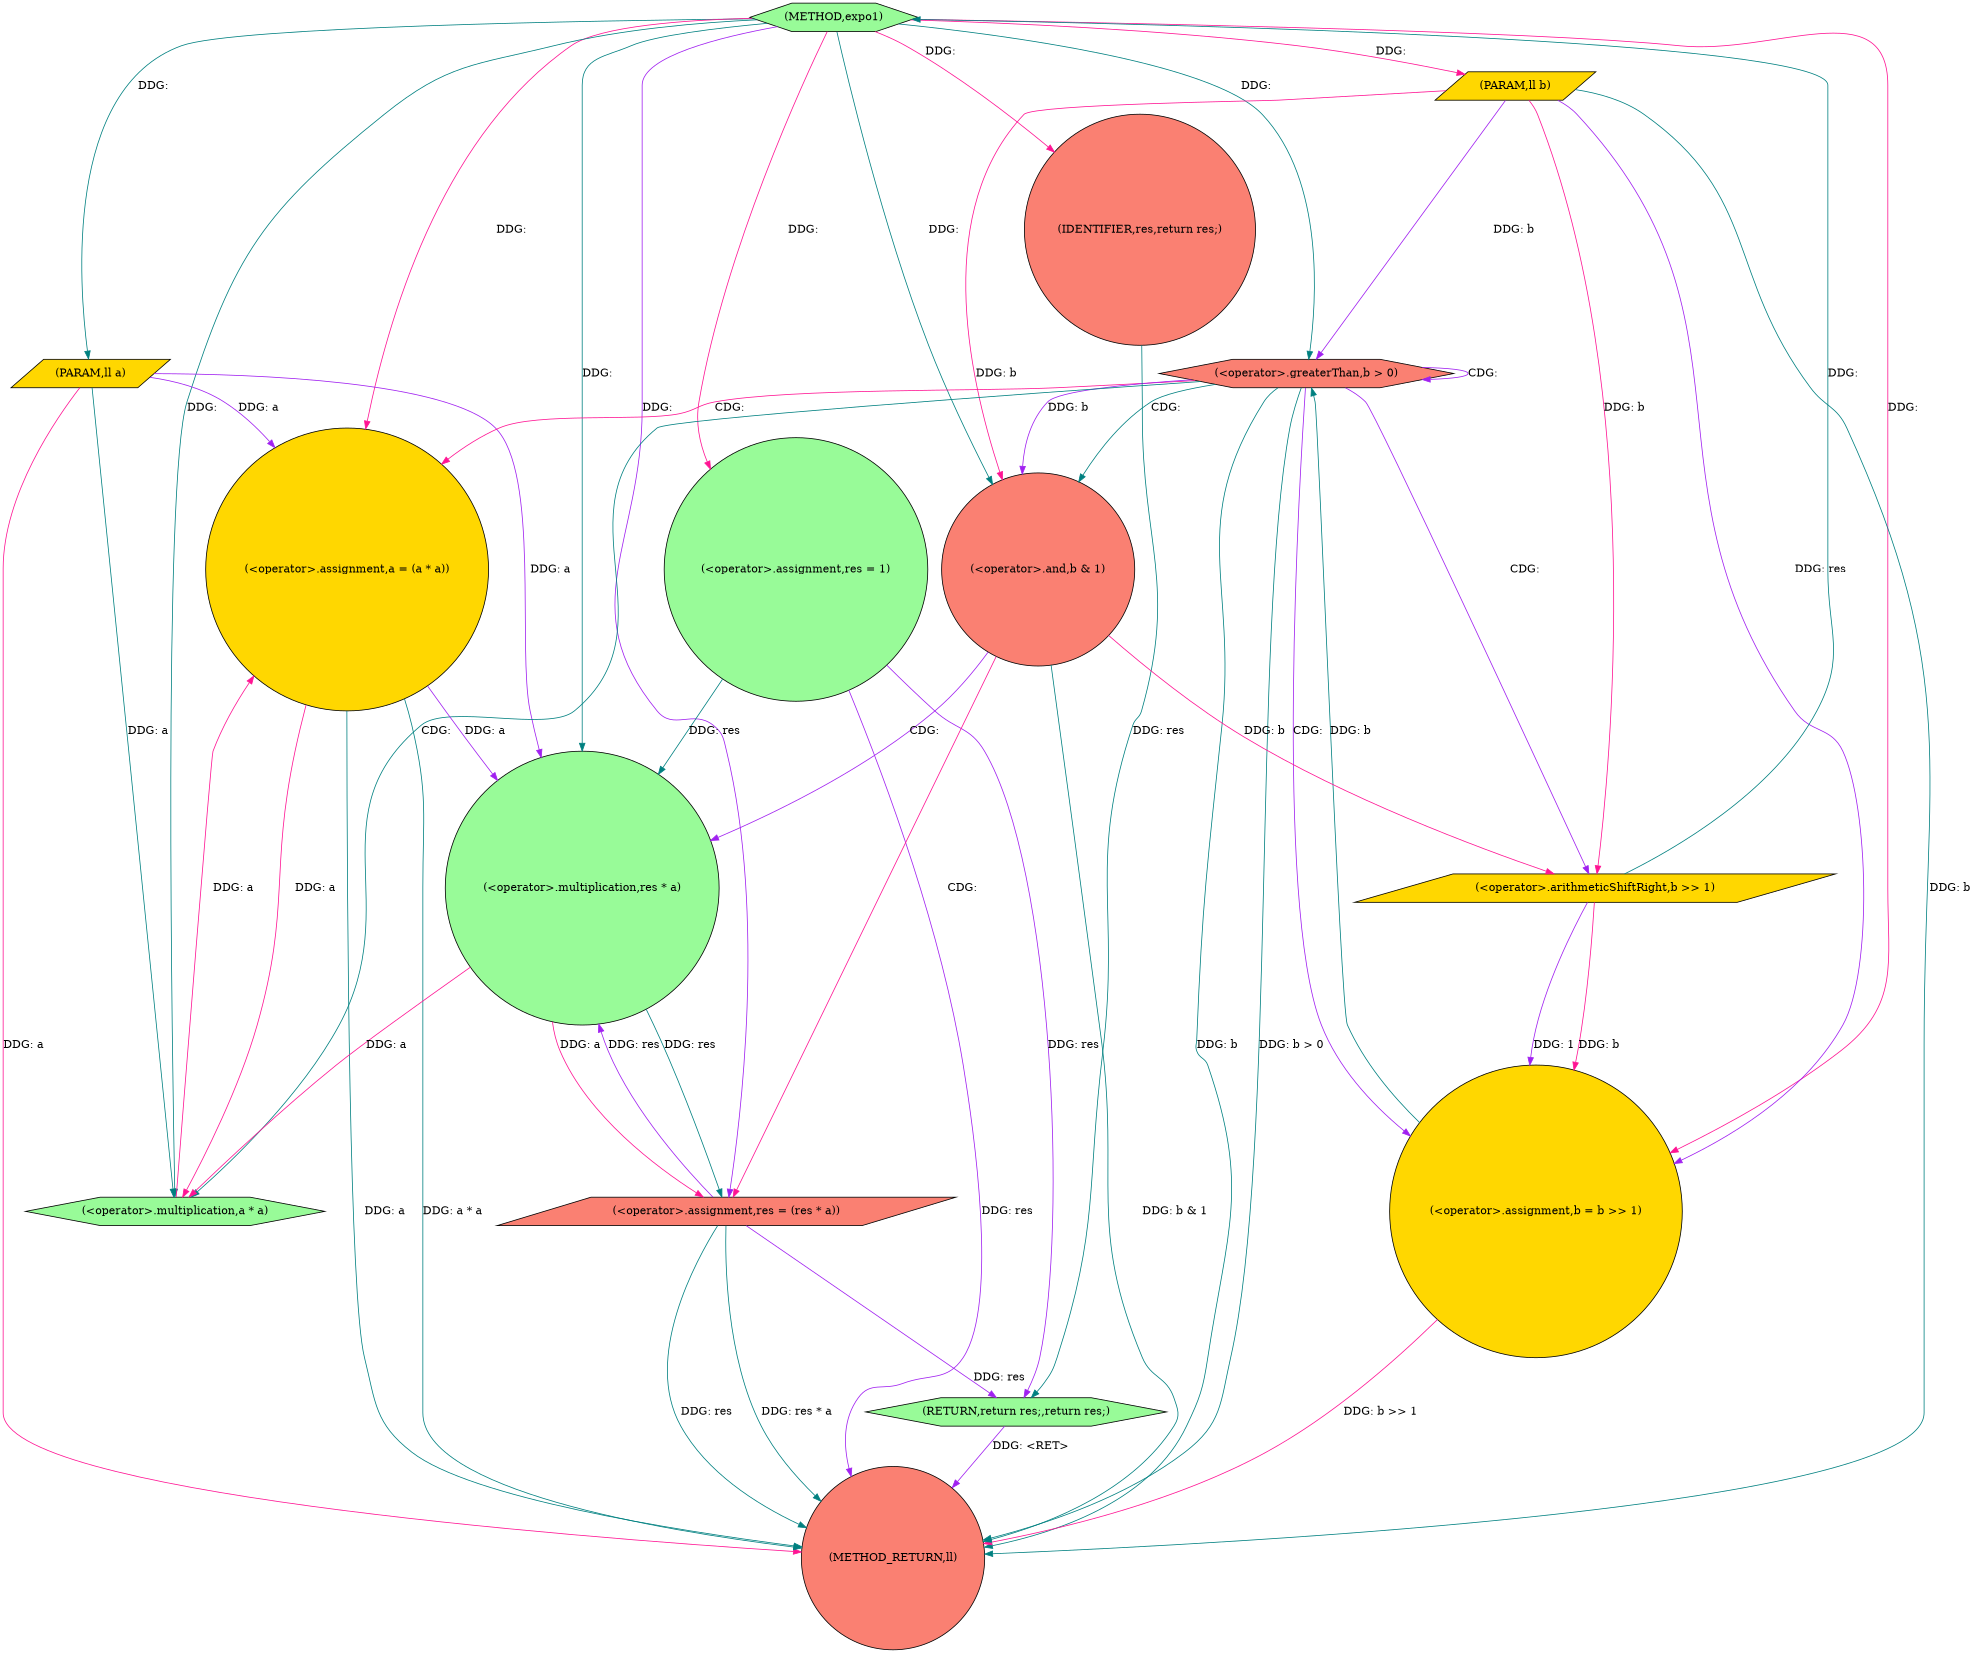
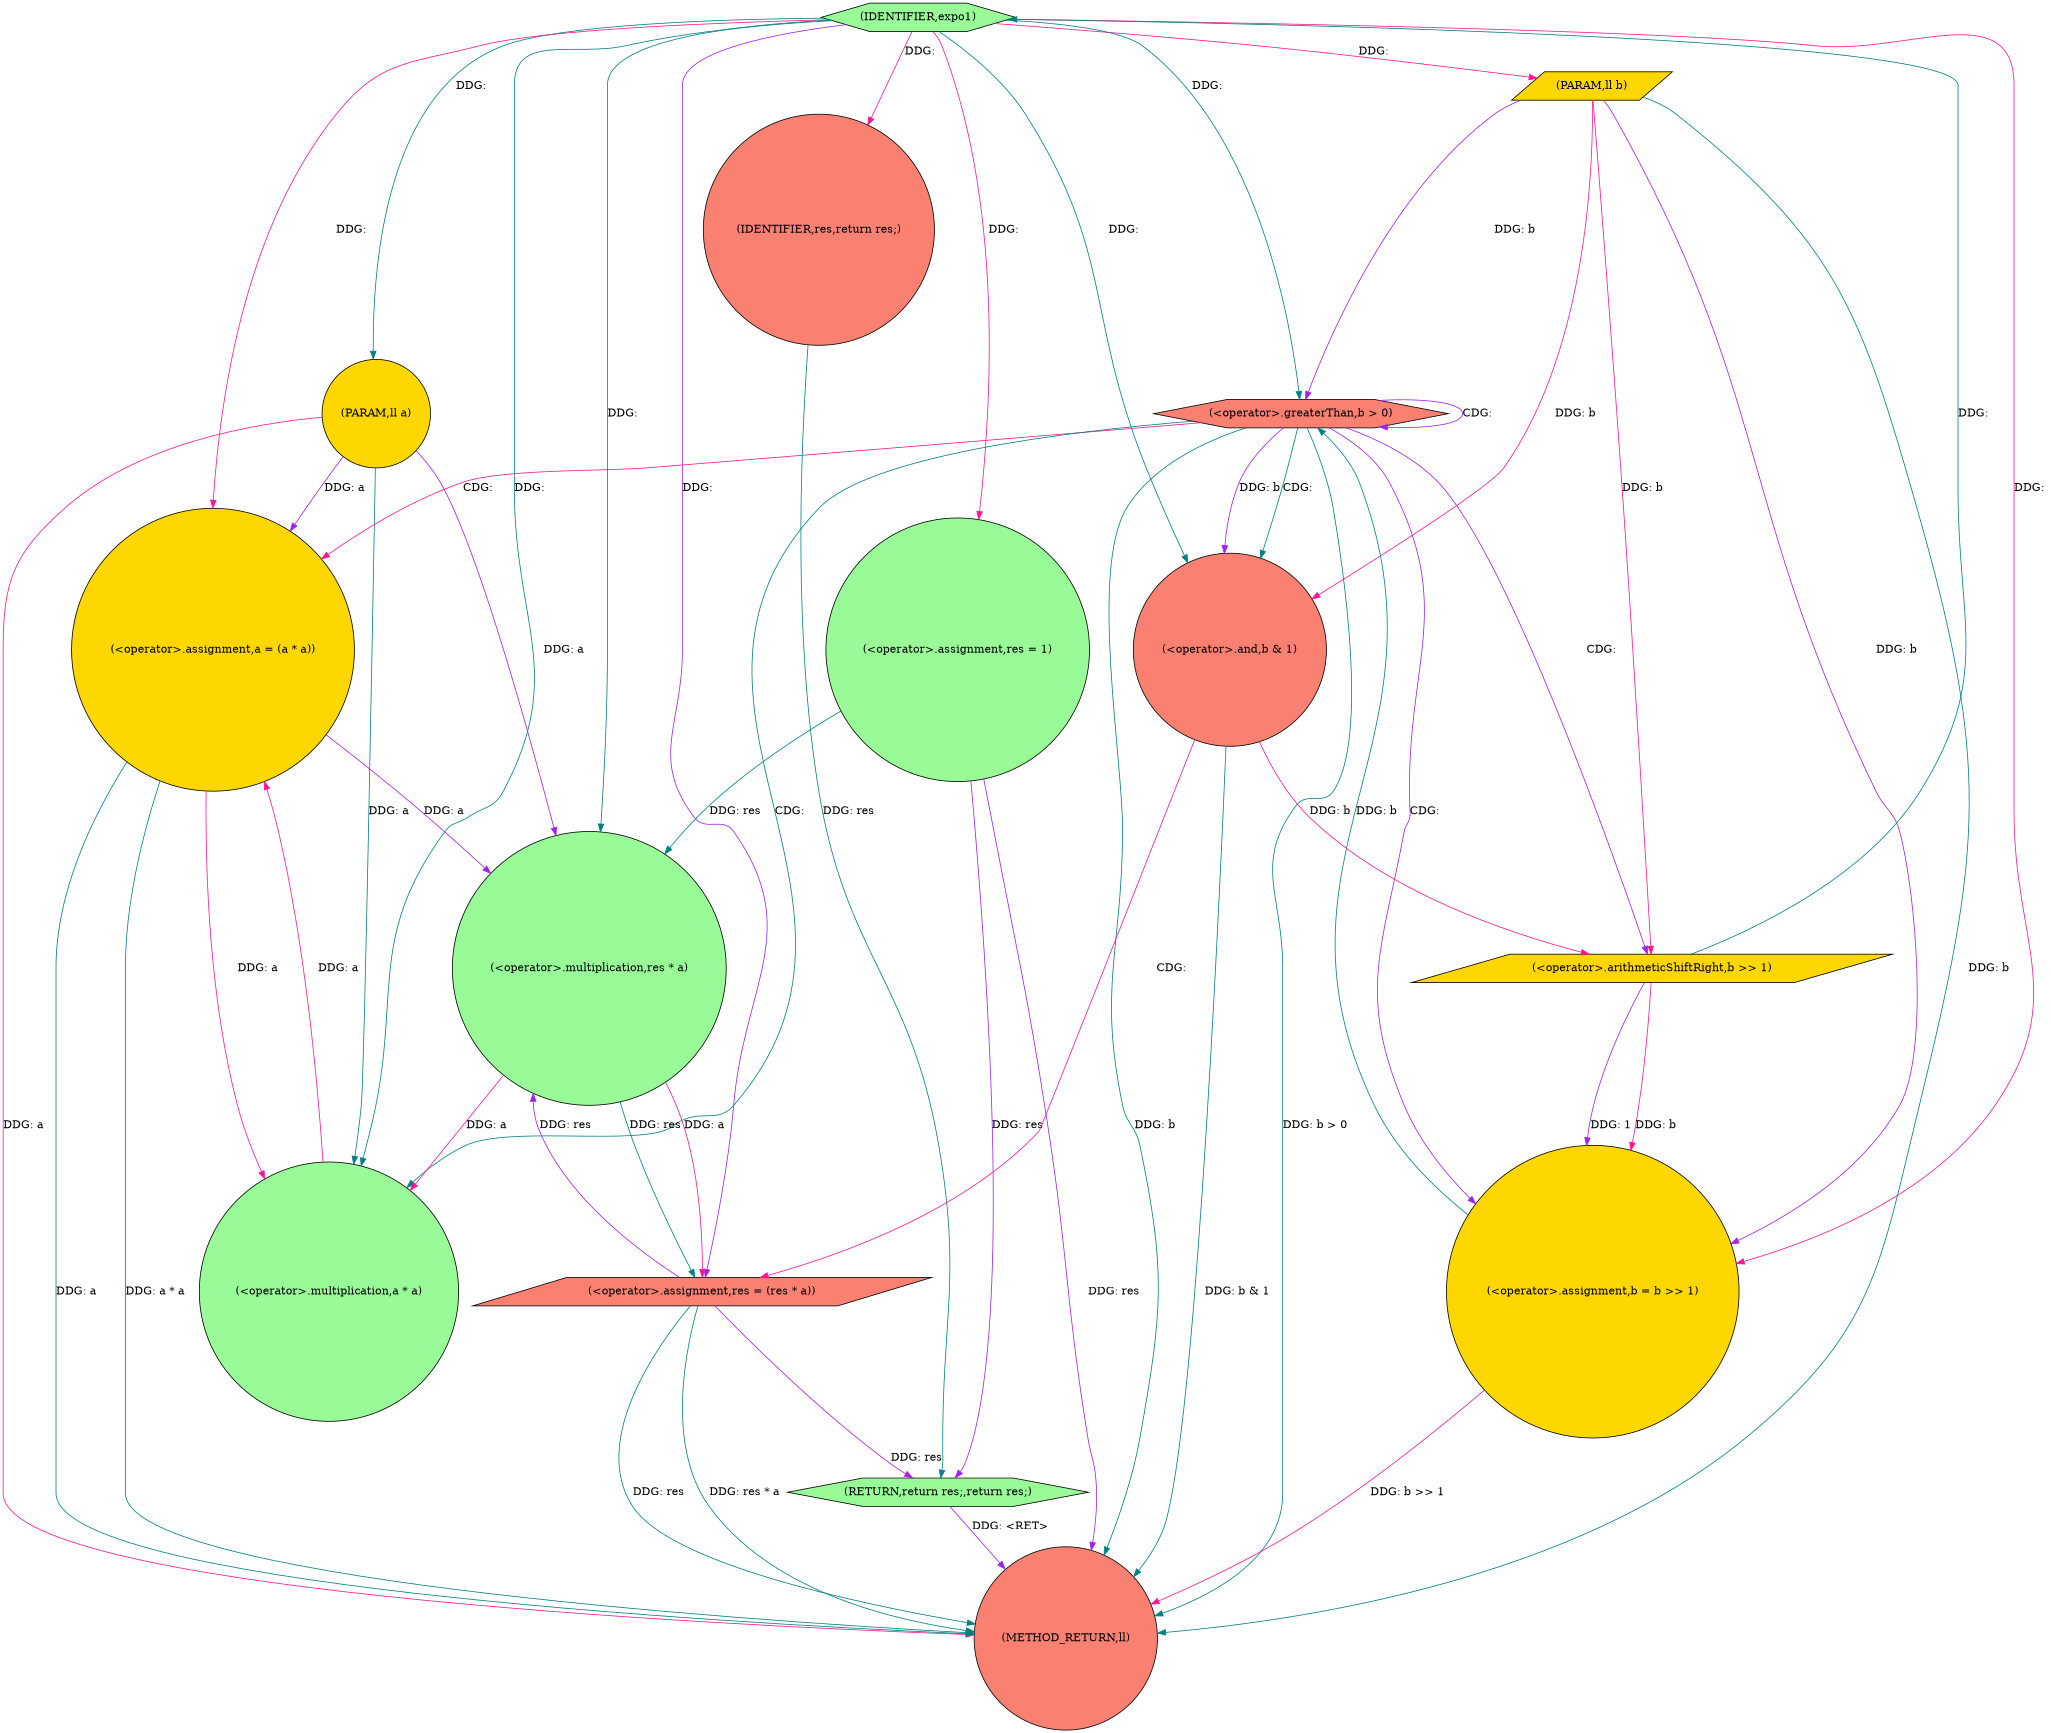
node "(METHOD,expo1)": label "(METHOD,expo1)" -> "(IDENTIFIER,expo1)"
node "(PARAM,ll a)": shape parallelogram -> circle
edge "(PARAM,ll b)" -> "(<operator>.assignment,b = b >> 1)": label "DDG: res" -> "DDG: b"
edge "(<operator>.and,b & 1)" -> "(<operator>.multiplication,res * a)": removed, label "CDG:"
node "(<operator>.multiplication,a * a)": shape hexagon -> circle
